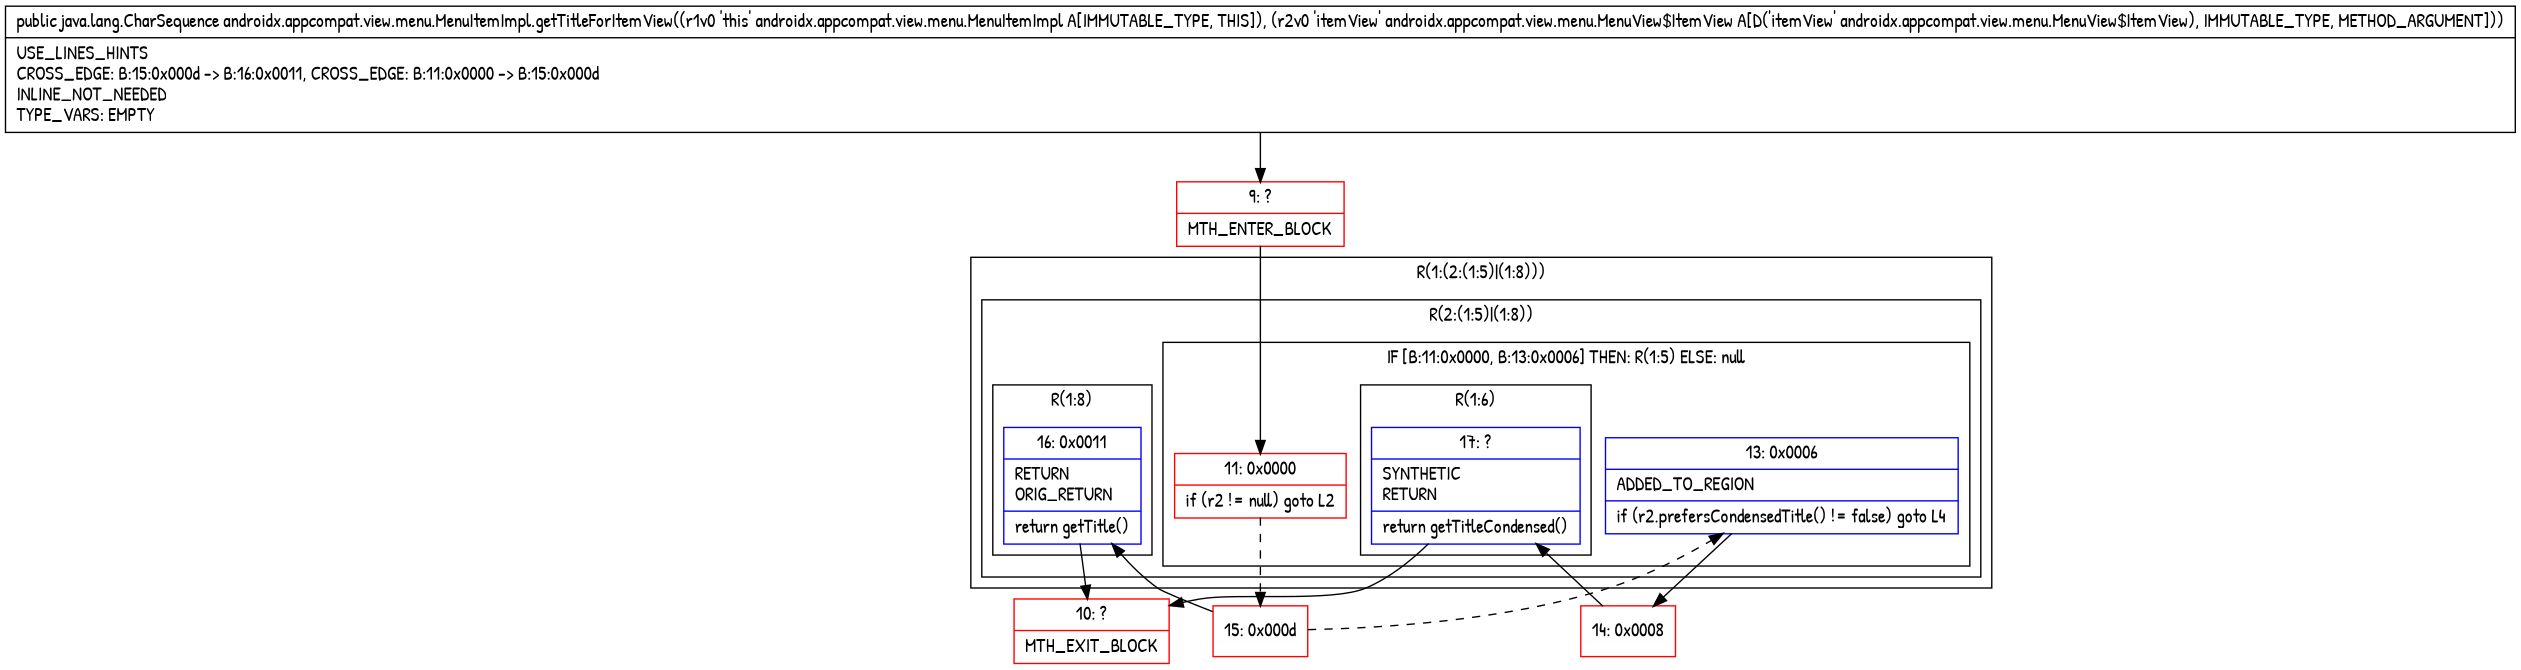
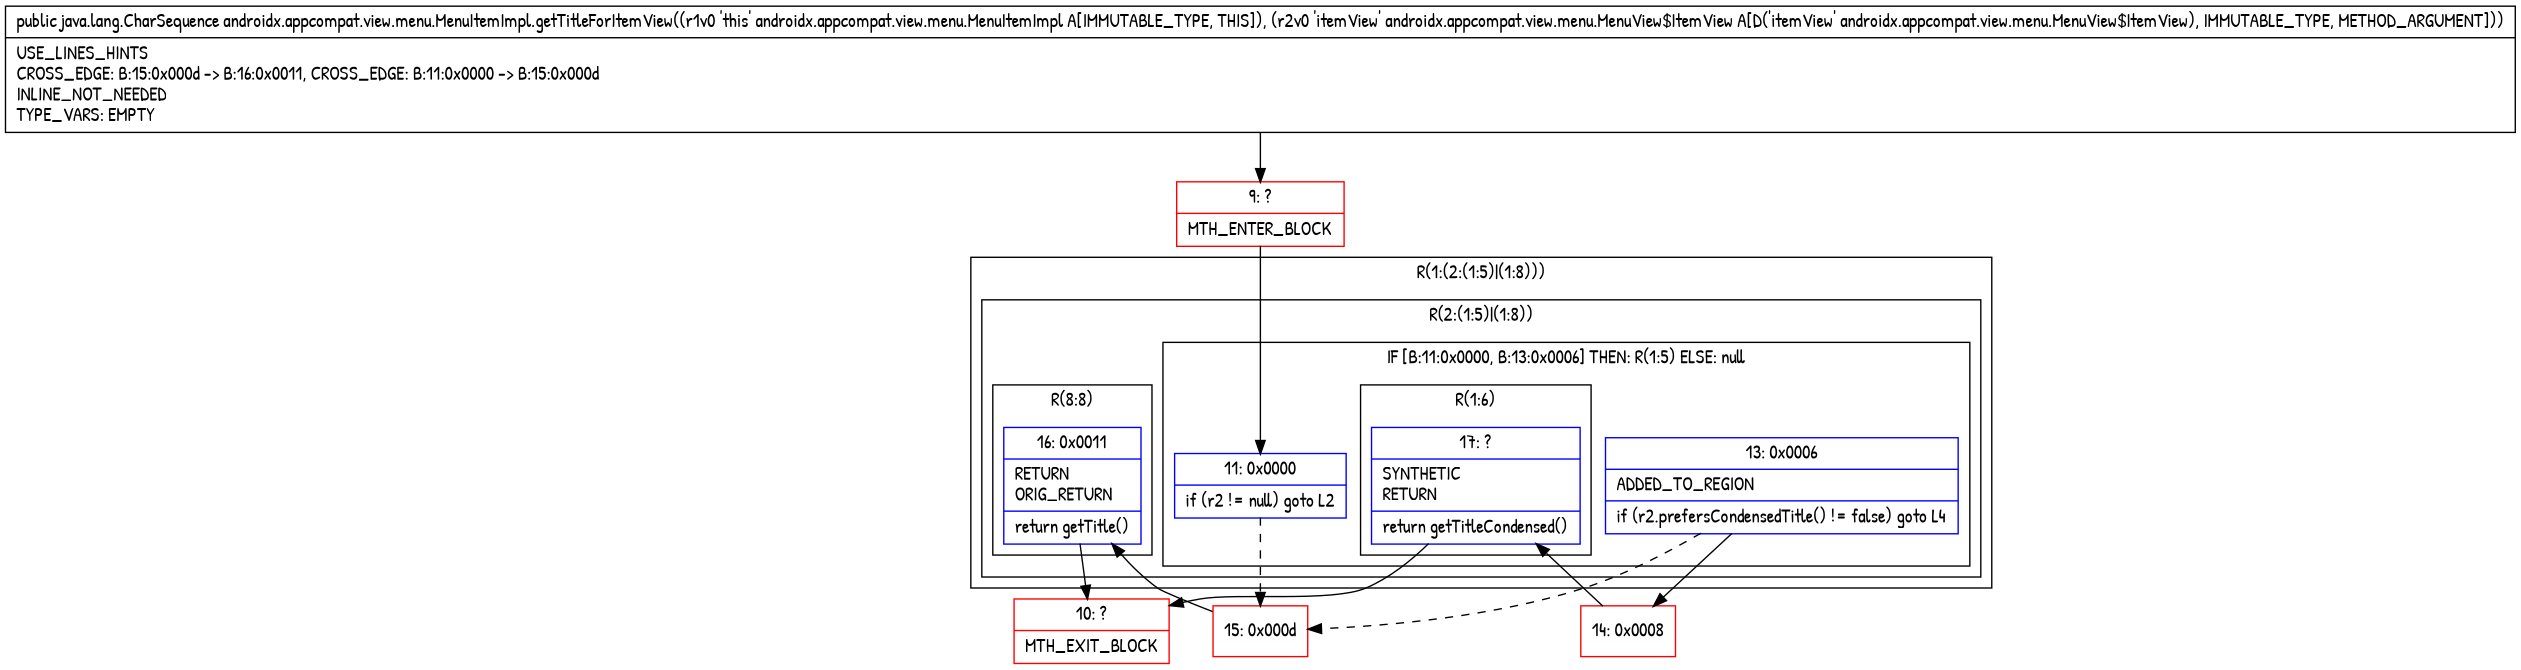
cluster "R(1:8)": label "R(1:8)" -> "R(8:8)"
node "11: 0x0000": color red -> blue
edge "15: 0x000d" -> "13: 0x0006": reversed
